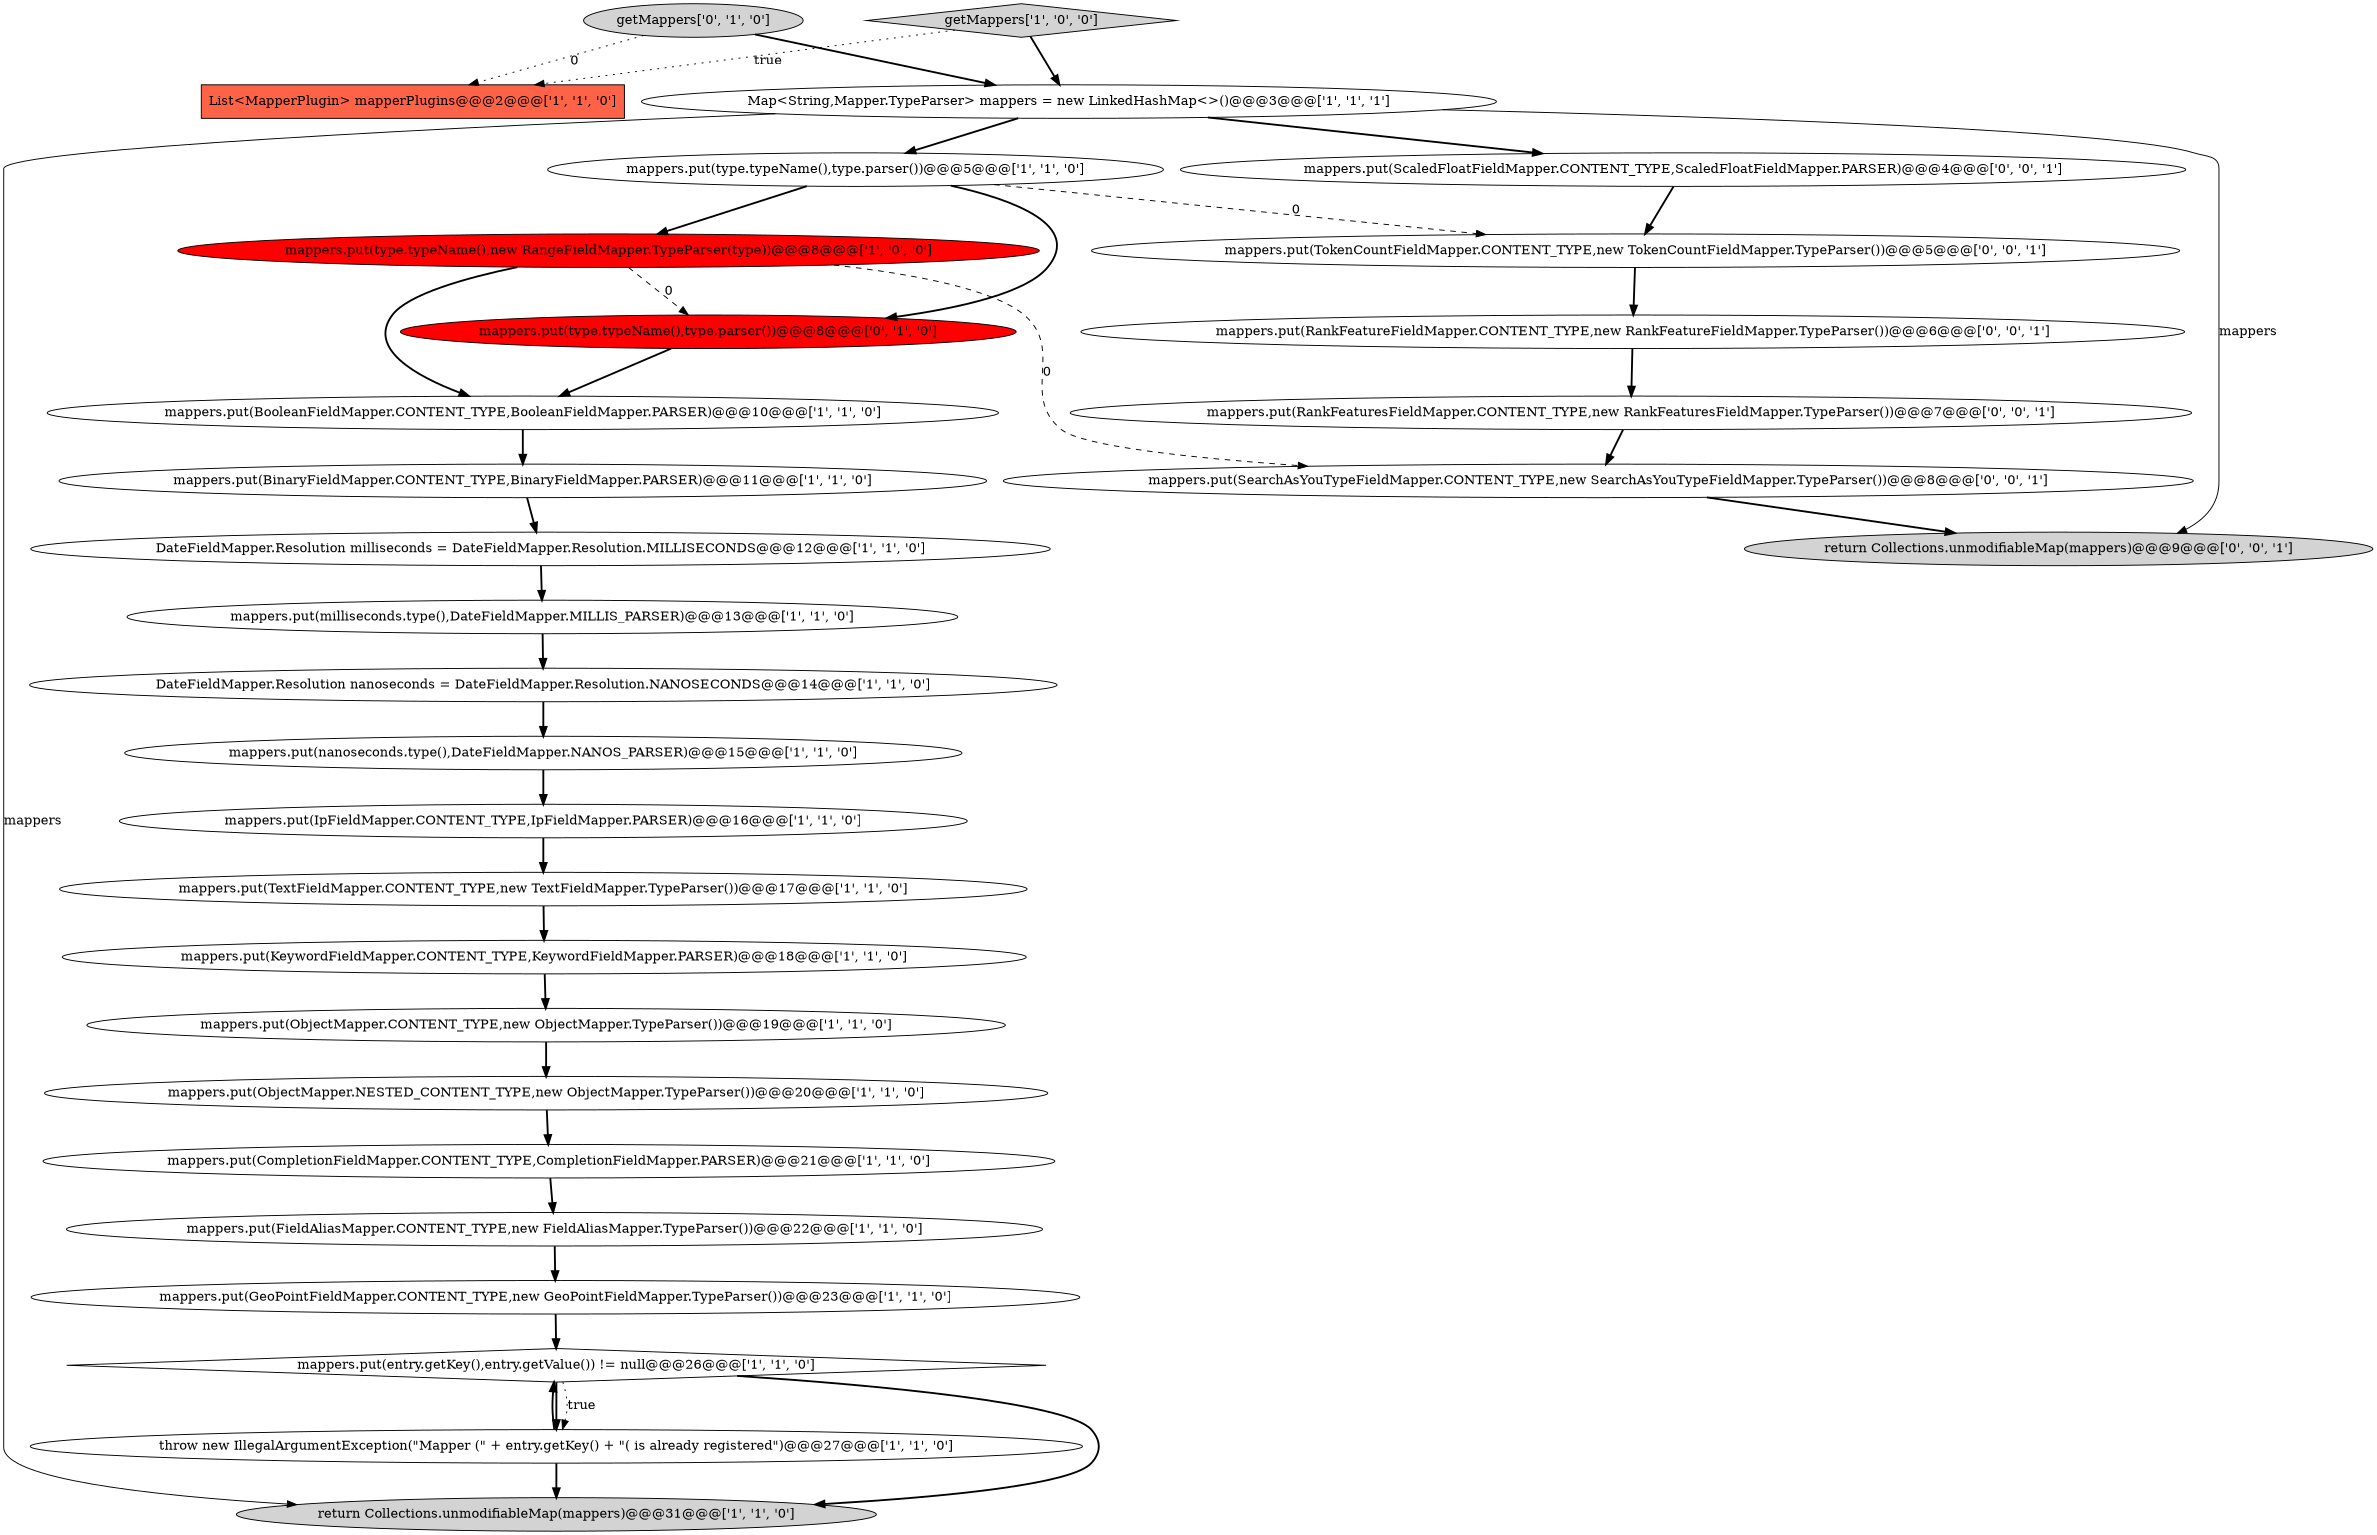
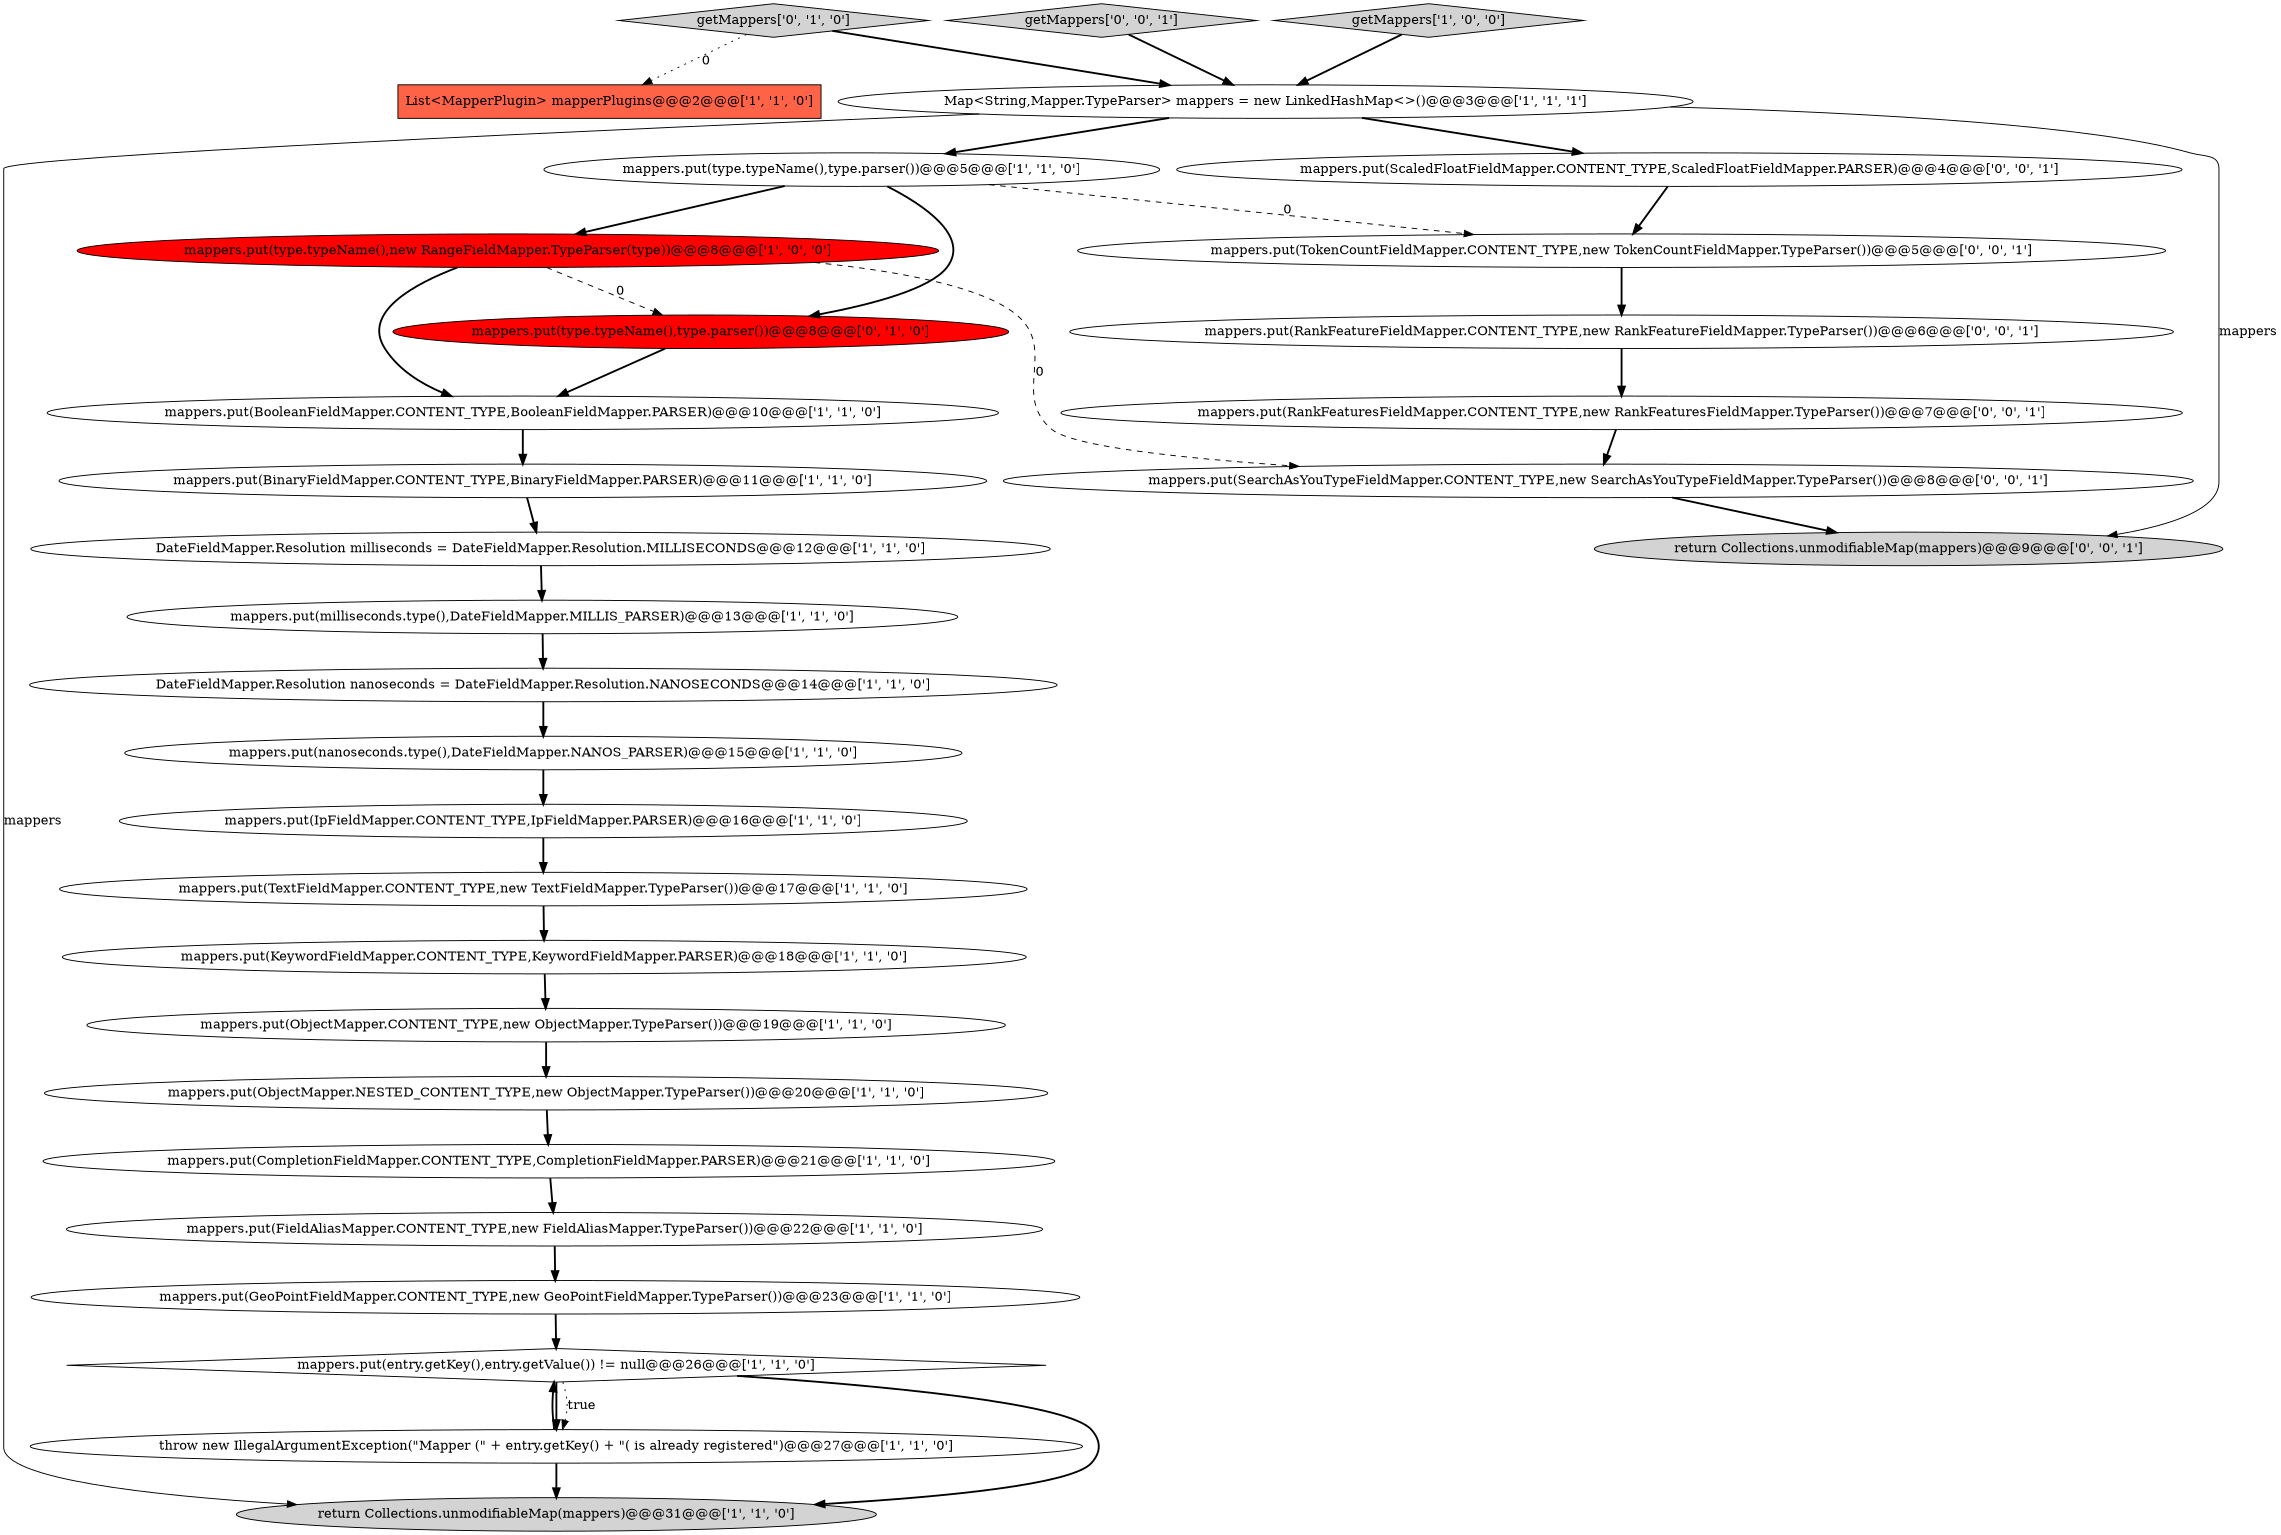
node "getMappers['0', '1', '0']": shape ellipse -> diamond
node "getMappers['0', '0', '1']": added
edge "getMappers['1', '0', '0']" -> "List<MapperPlugin> mapperPlugins@@@2@@@['1', '1', '0']": removed, label "true"
